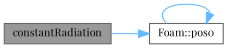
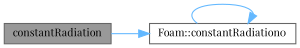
node "Foam::pos0": label "Foam::pos0" -> "Foam::constantRadiation0"
